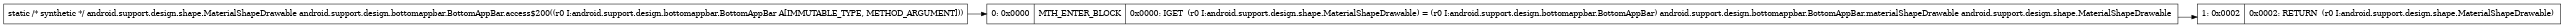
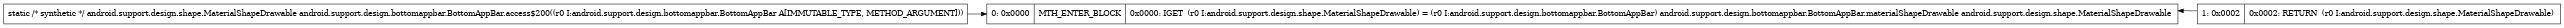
edge "0: 0x0000" -> "1: 0x0002": reversed
